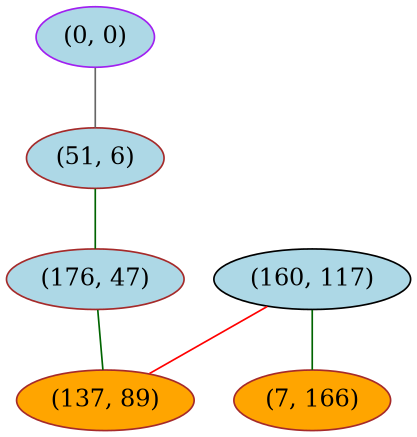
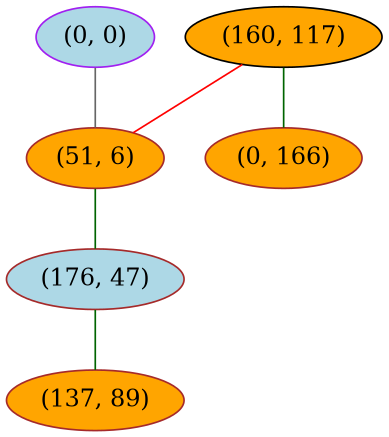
node "(51, 6)": fillcolor lightblue -> orange
node "(160, 117)": fillcolor lightblue -> orange
edge "(160, 117)" -- "(137, 89)": now "(160, 117)" -- "(51, 6)"
node "(7, 166)": label "(7, 166)" -> "(0, 166)"
